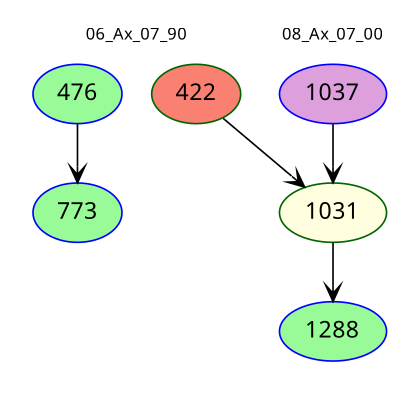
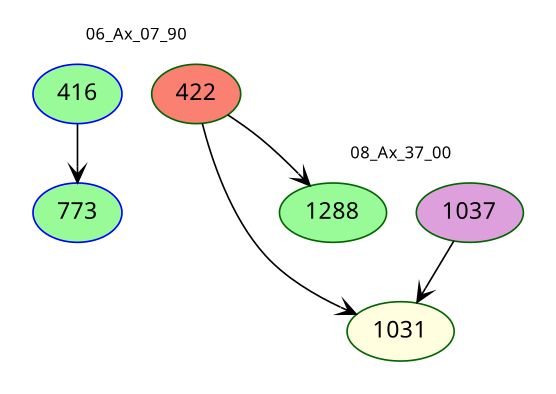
cluster "08_Ax_07_00": label "08_Ax_07_00" -> "08_Ax_37_00"
node "476": label "476" -> "416"
node "1037": color blue -> darkgreen
edge "1031" -> "1288": now "422" -> "1288"
node "1288": color blue -> darkgreen
